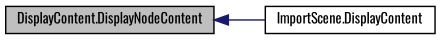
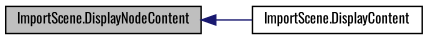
node "DisplayContent.DisplayNodeContent": label "DisplayContent.DisplayNodeContent" -> "ImportScene.DisplayNodeContent"
